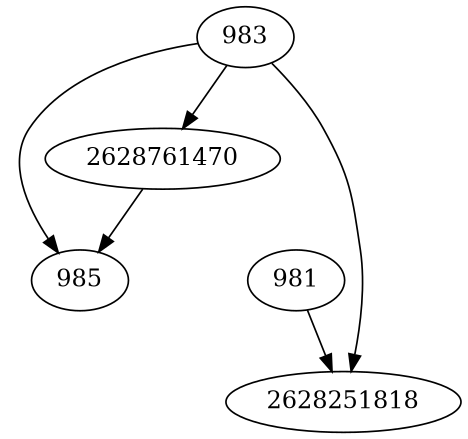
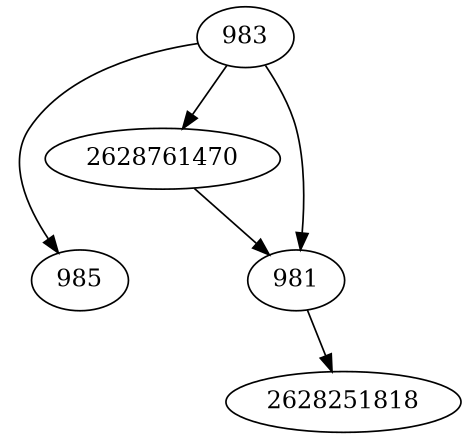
edge "983" -> "2628251818": now "983" -> "981"
edge "2628761470" -> "985": now "2628761470" -> "981"
